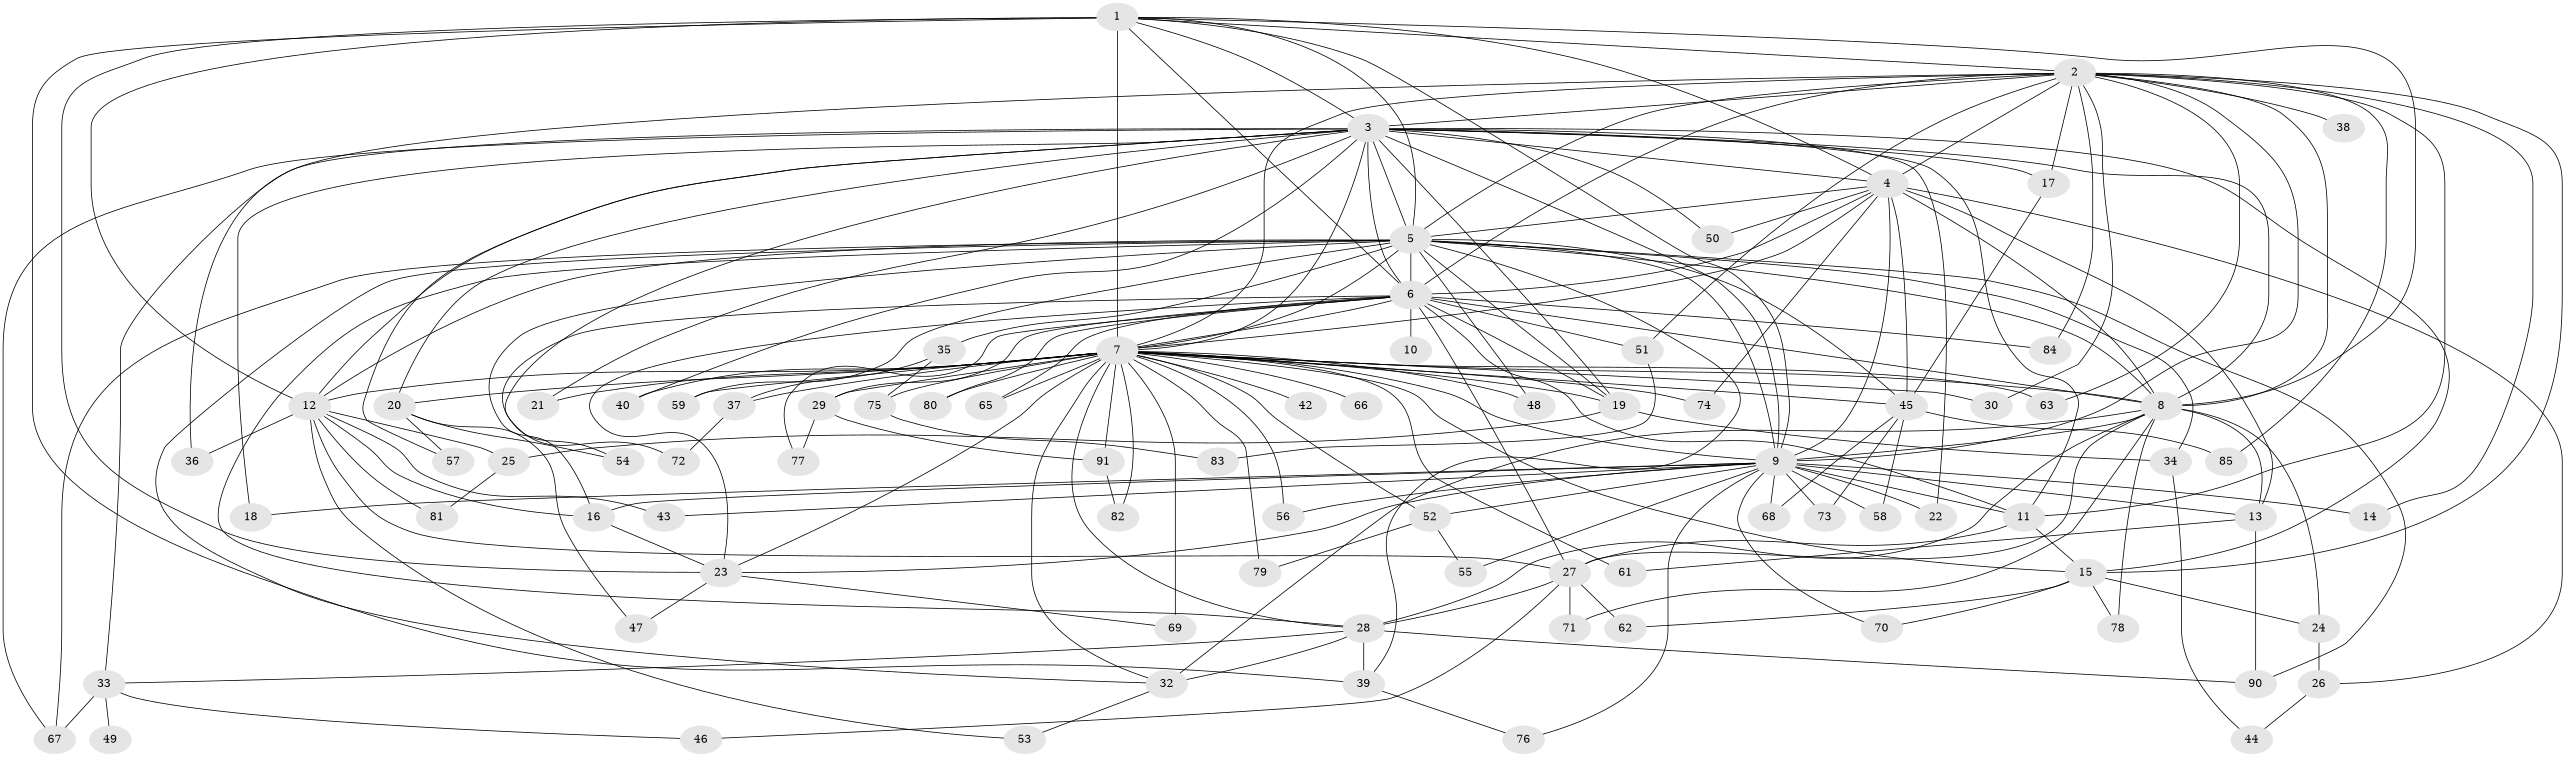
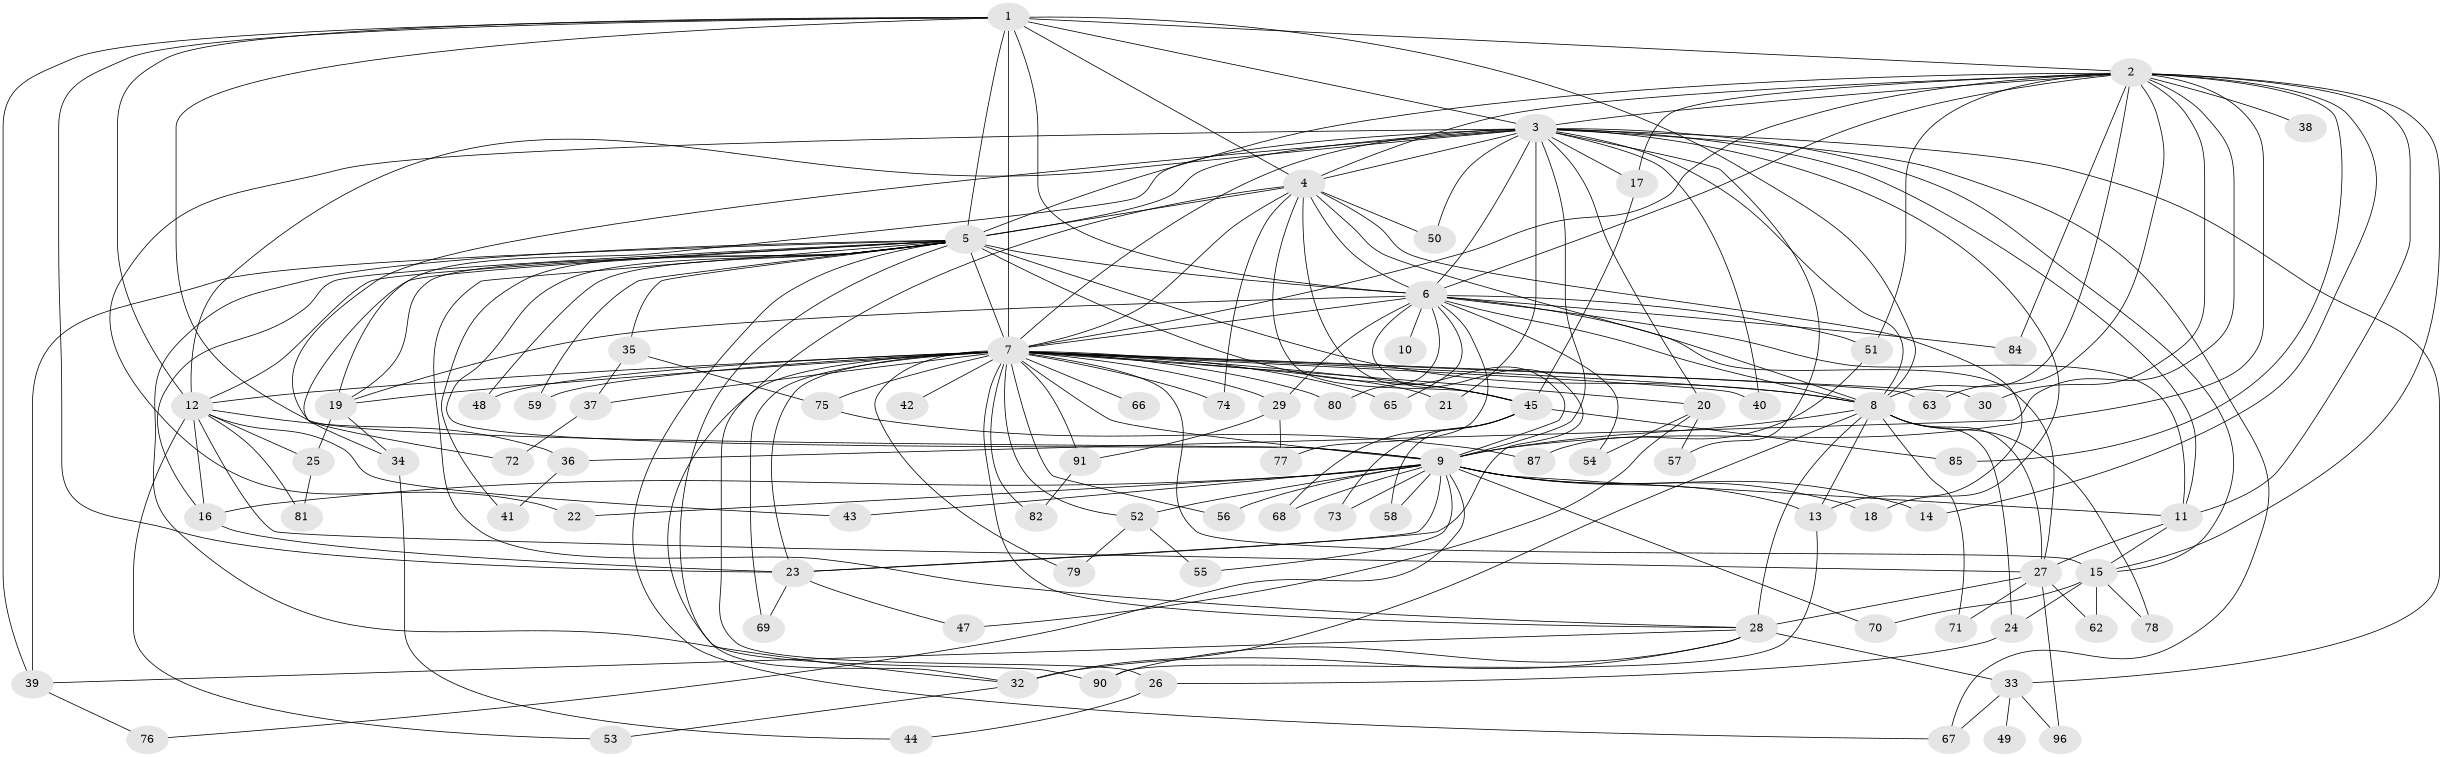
node "83": label "83" -> "87"
node "41": added
node "61": removed
node "46": label "46" -> "96"
